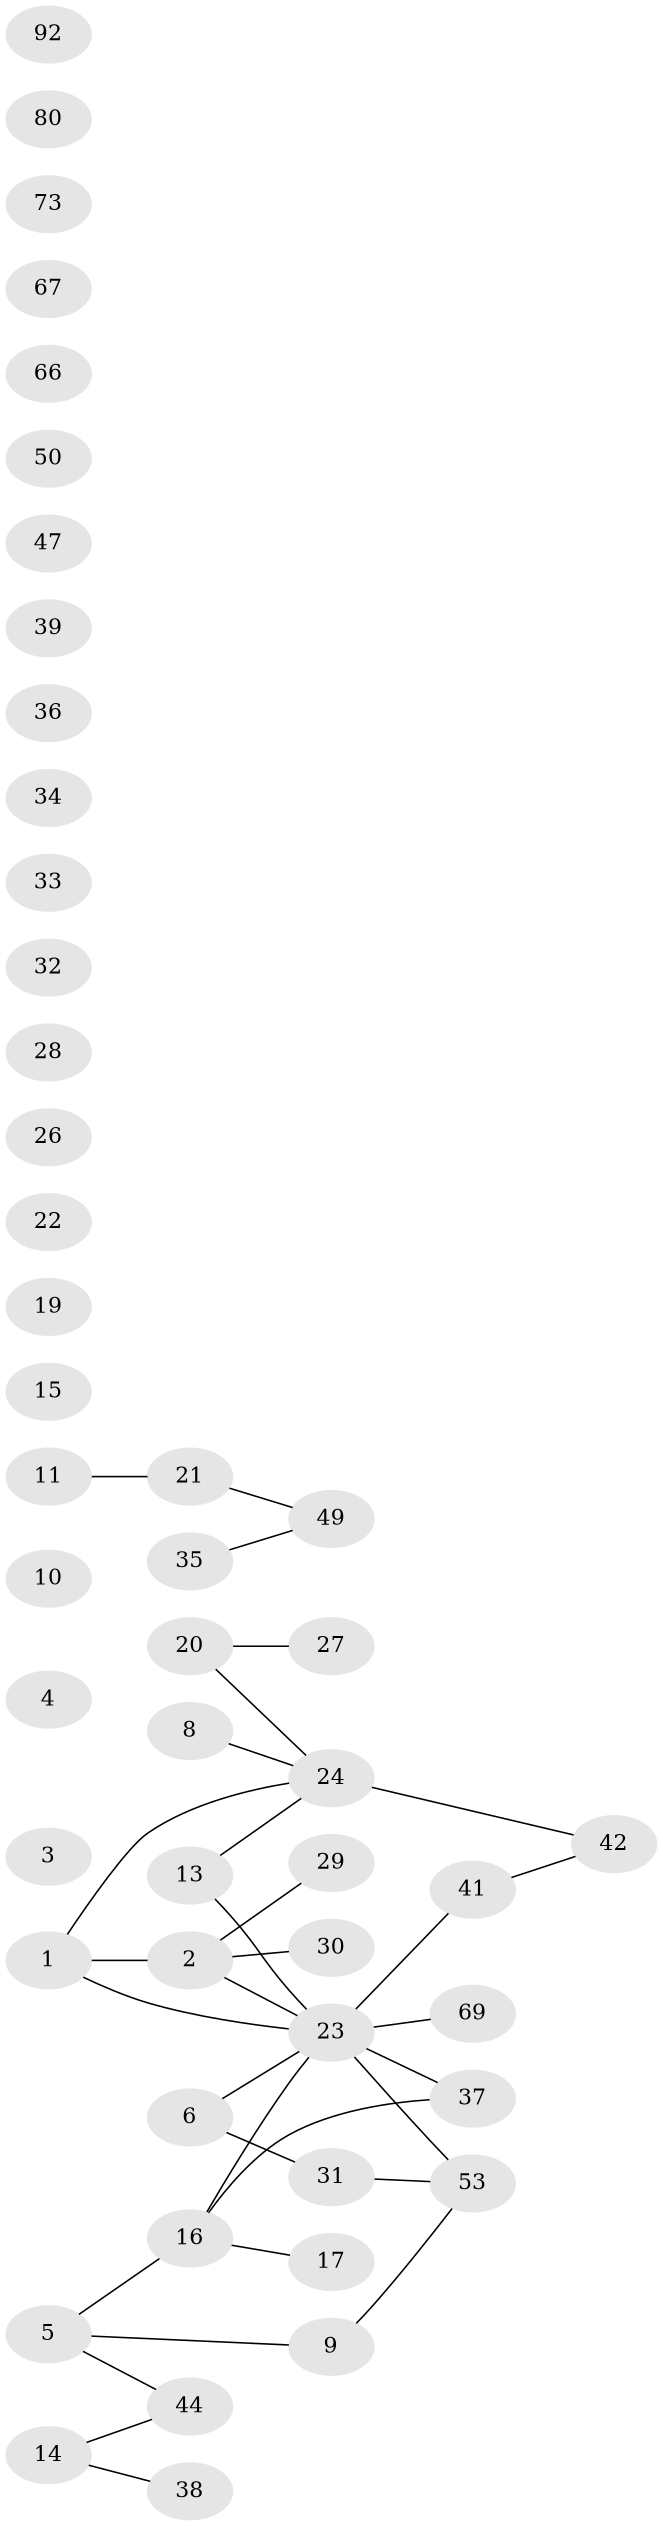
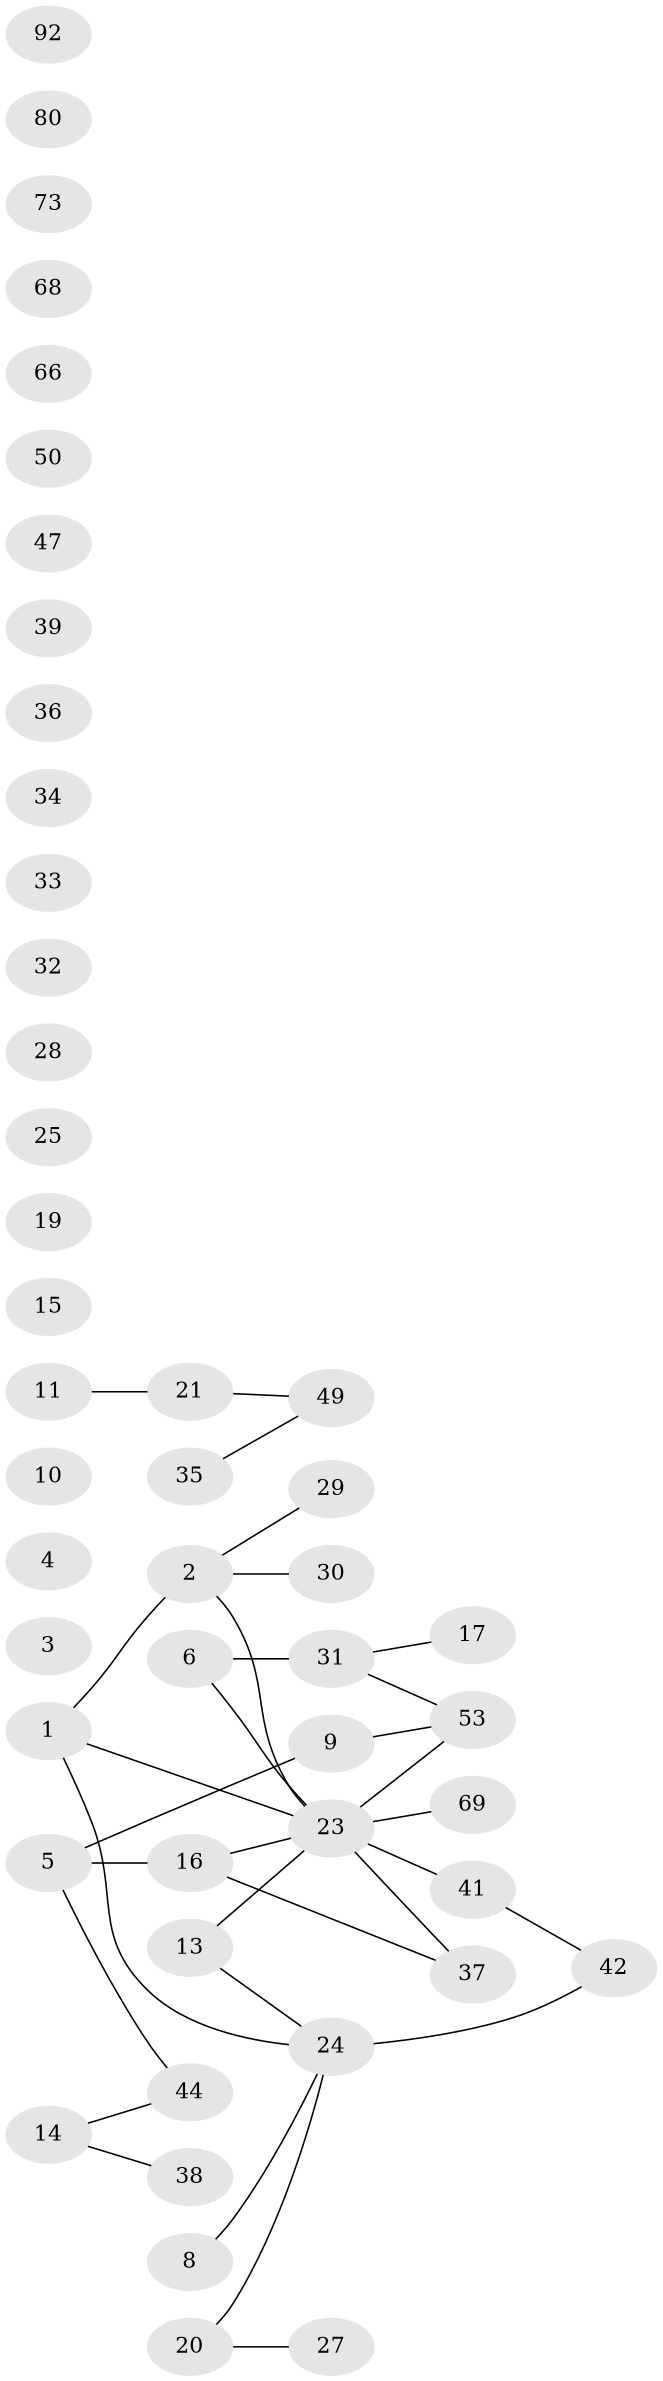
node "67": label "67" -> "68"
node "26": label "26" -> "25"
node "22": removed
edge "16" -- "17": now "31" -- "17"
